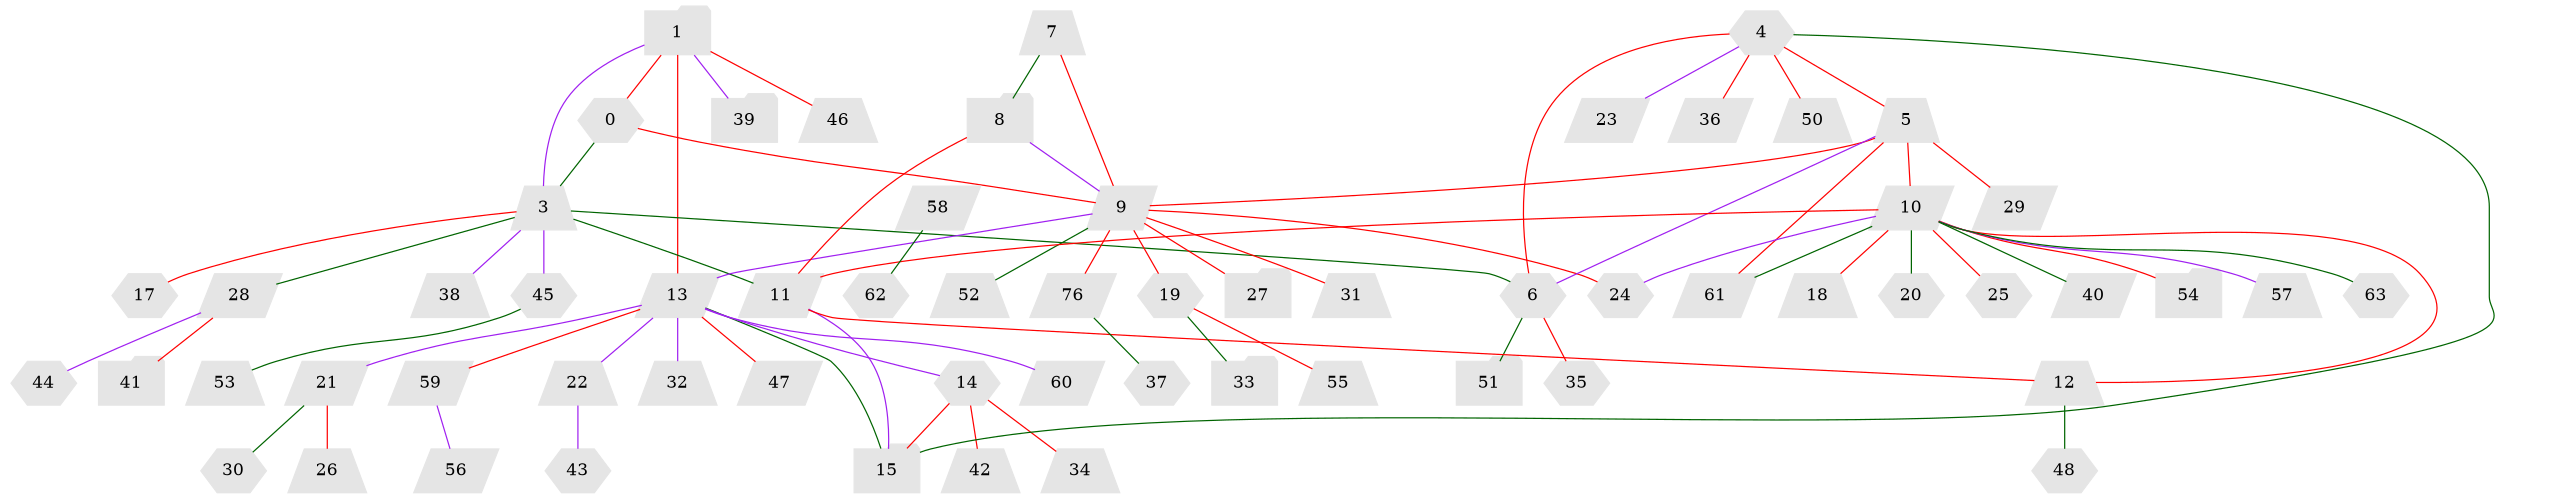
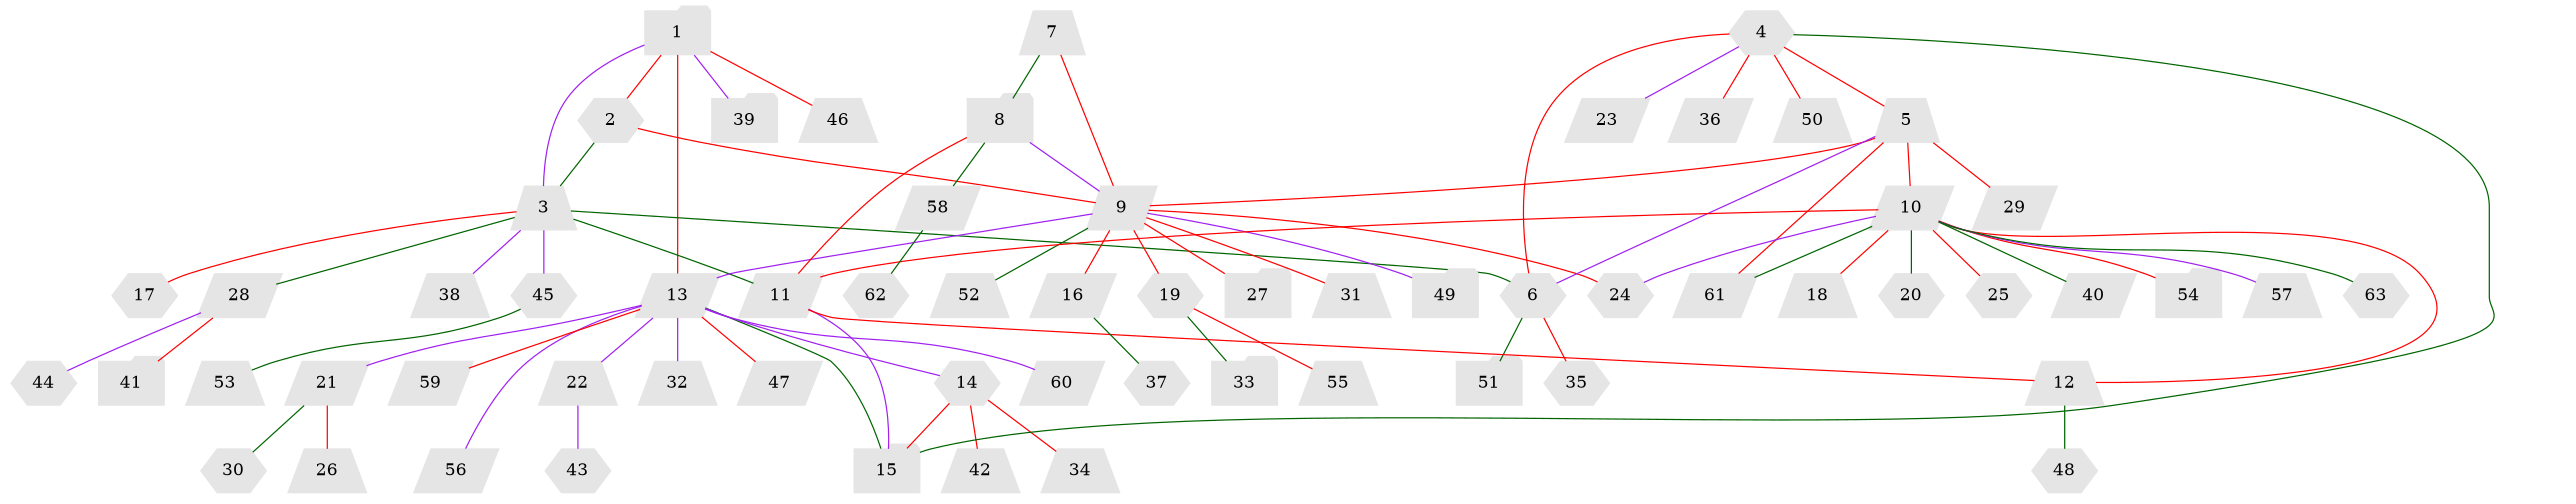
node "0": label "0" -> "2"
edge "8" -- "58": added
node "76": label "76" -> "16"
node "49": added
edge "59" -- "56": now "13" -- "56"
